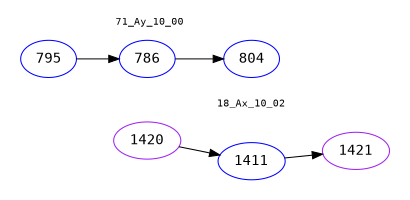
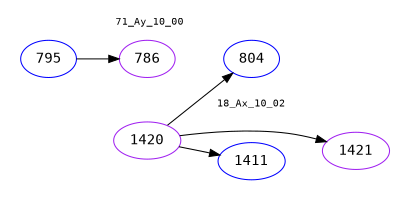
node "786": color blue -> purple
edge "786" -> "804": now "1420" -> "804"
edge "1411" -> "1421": now "1420" -> "1421"
